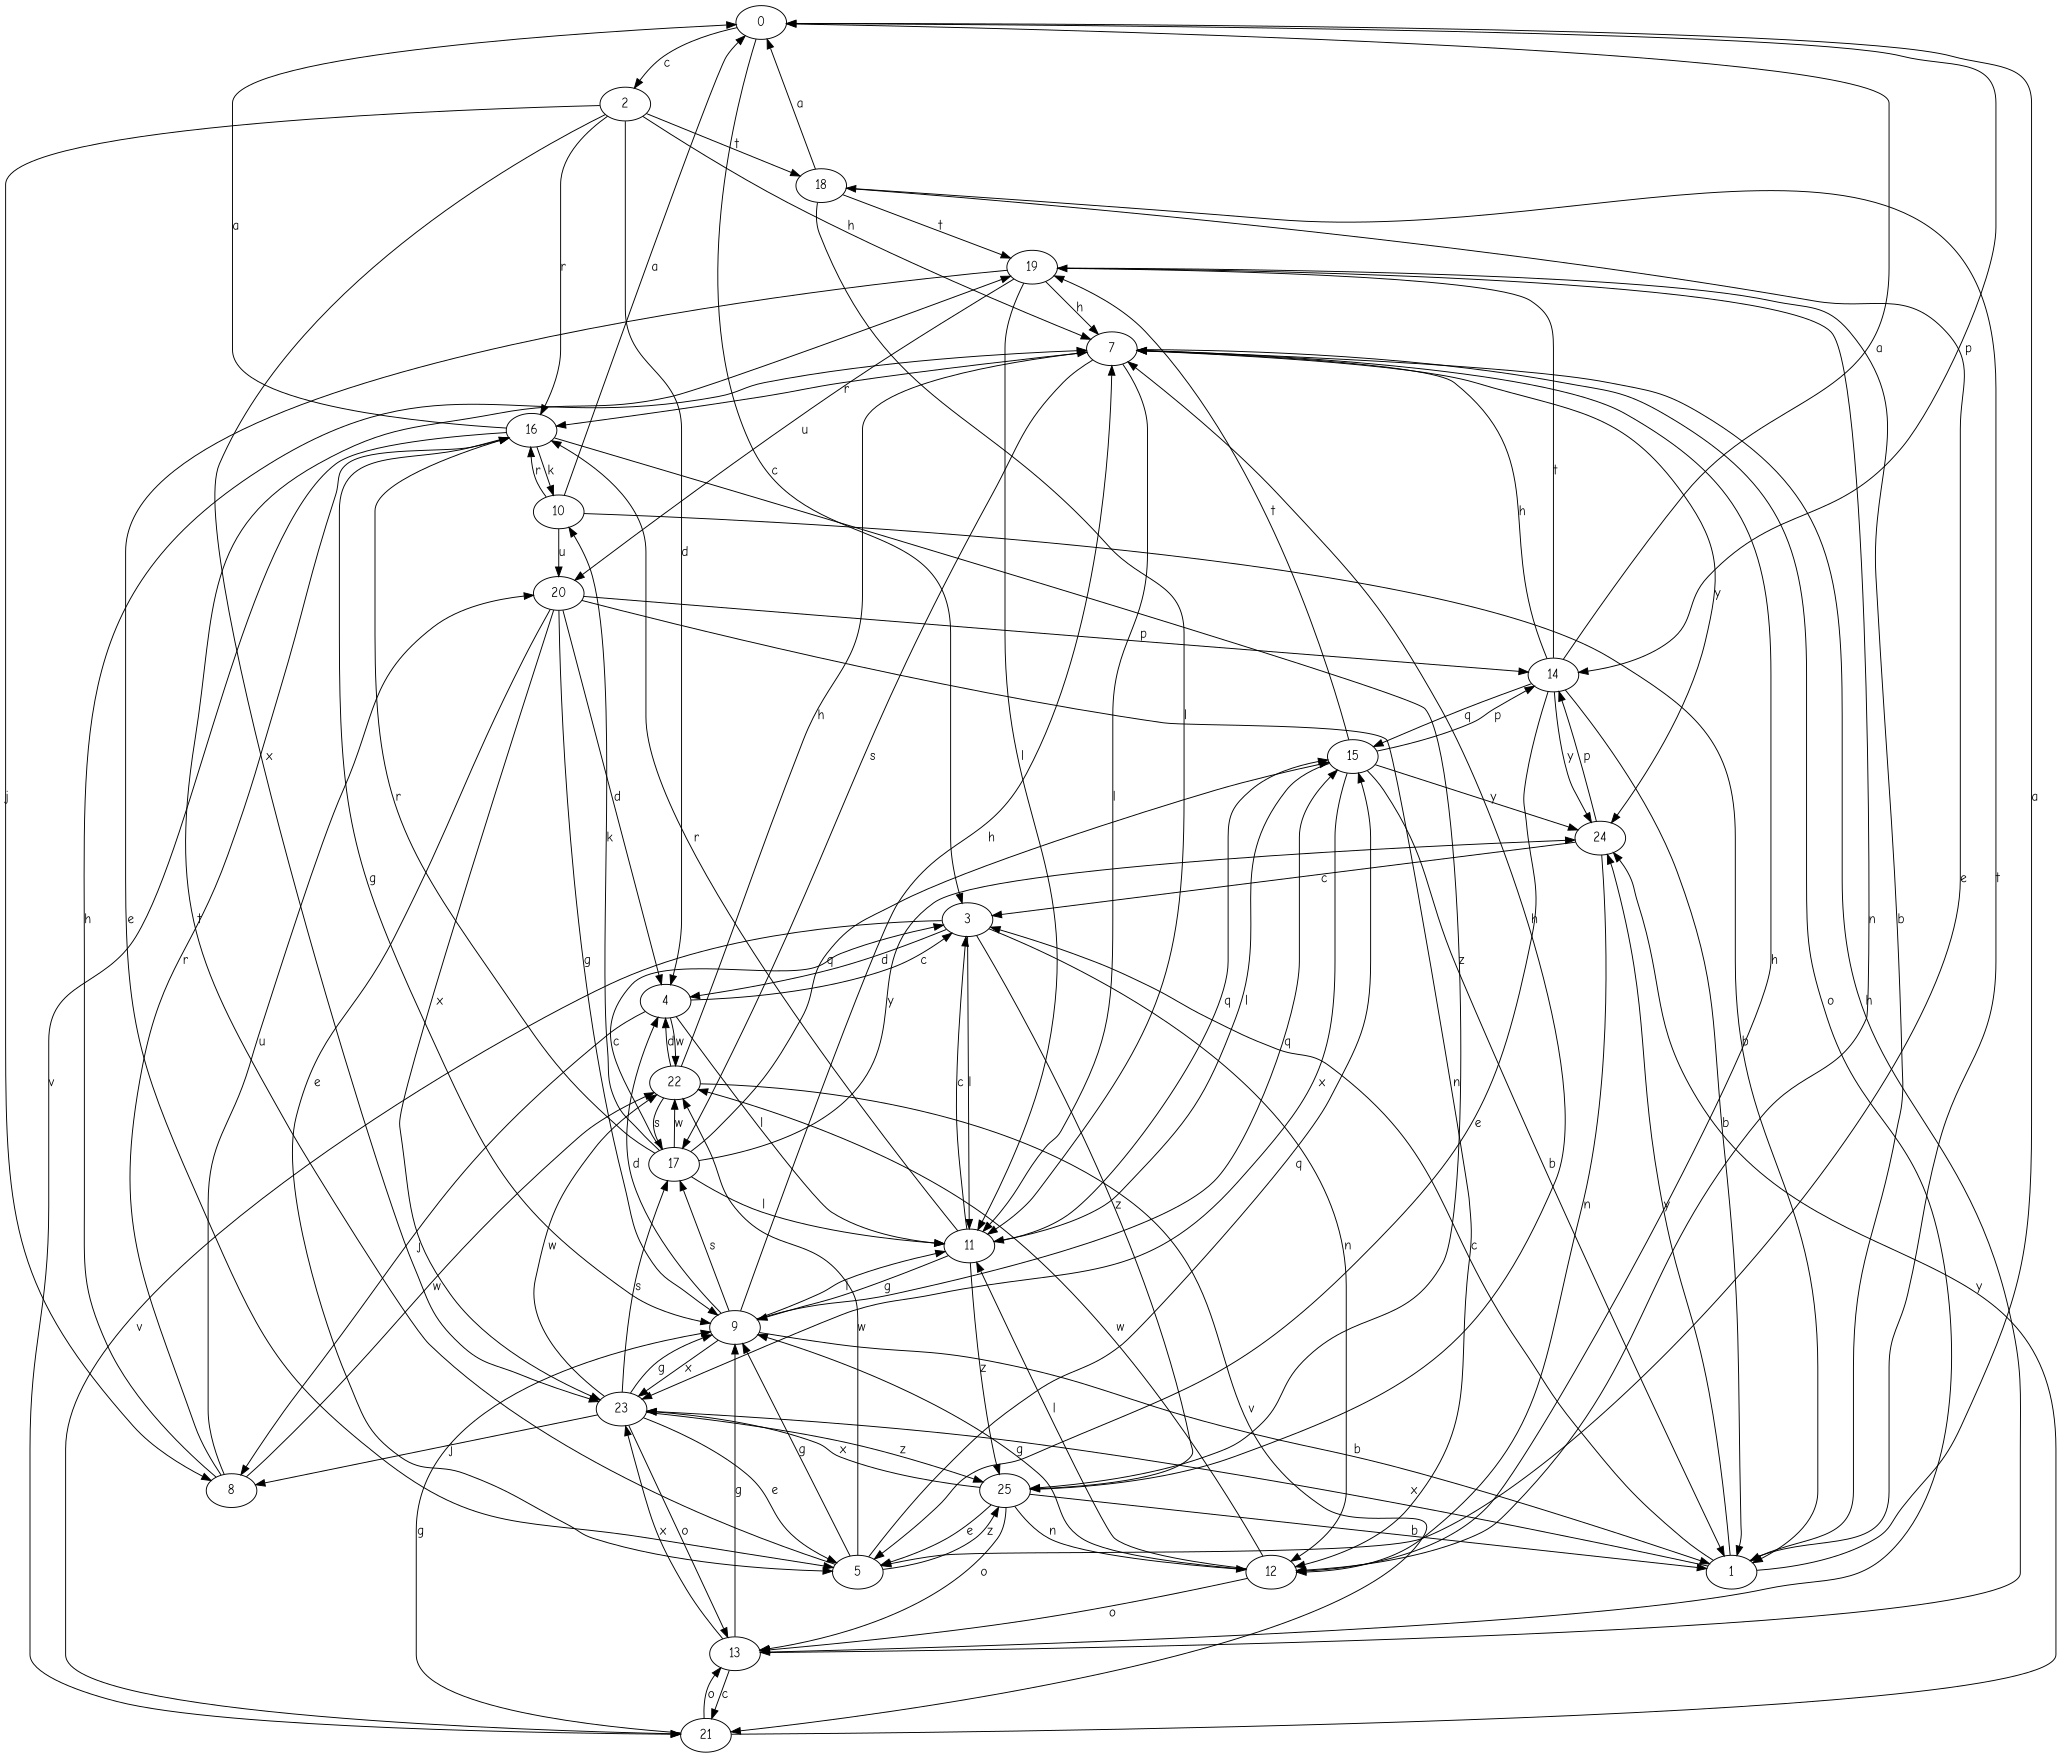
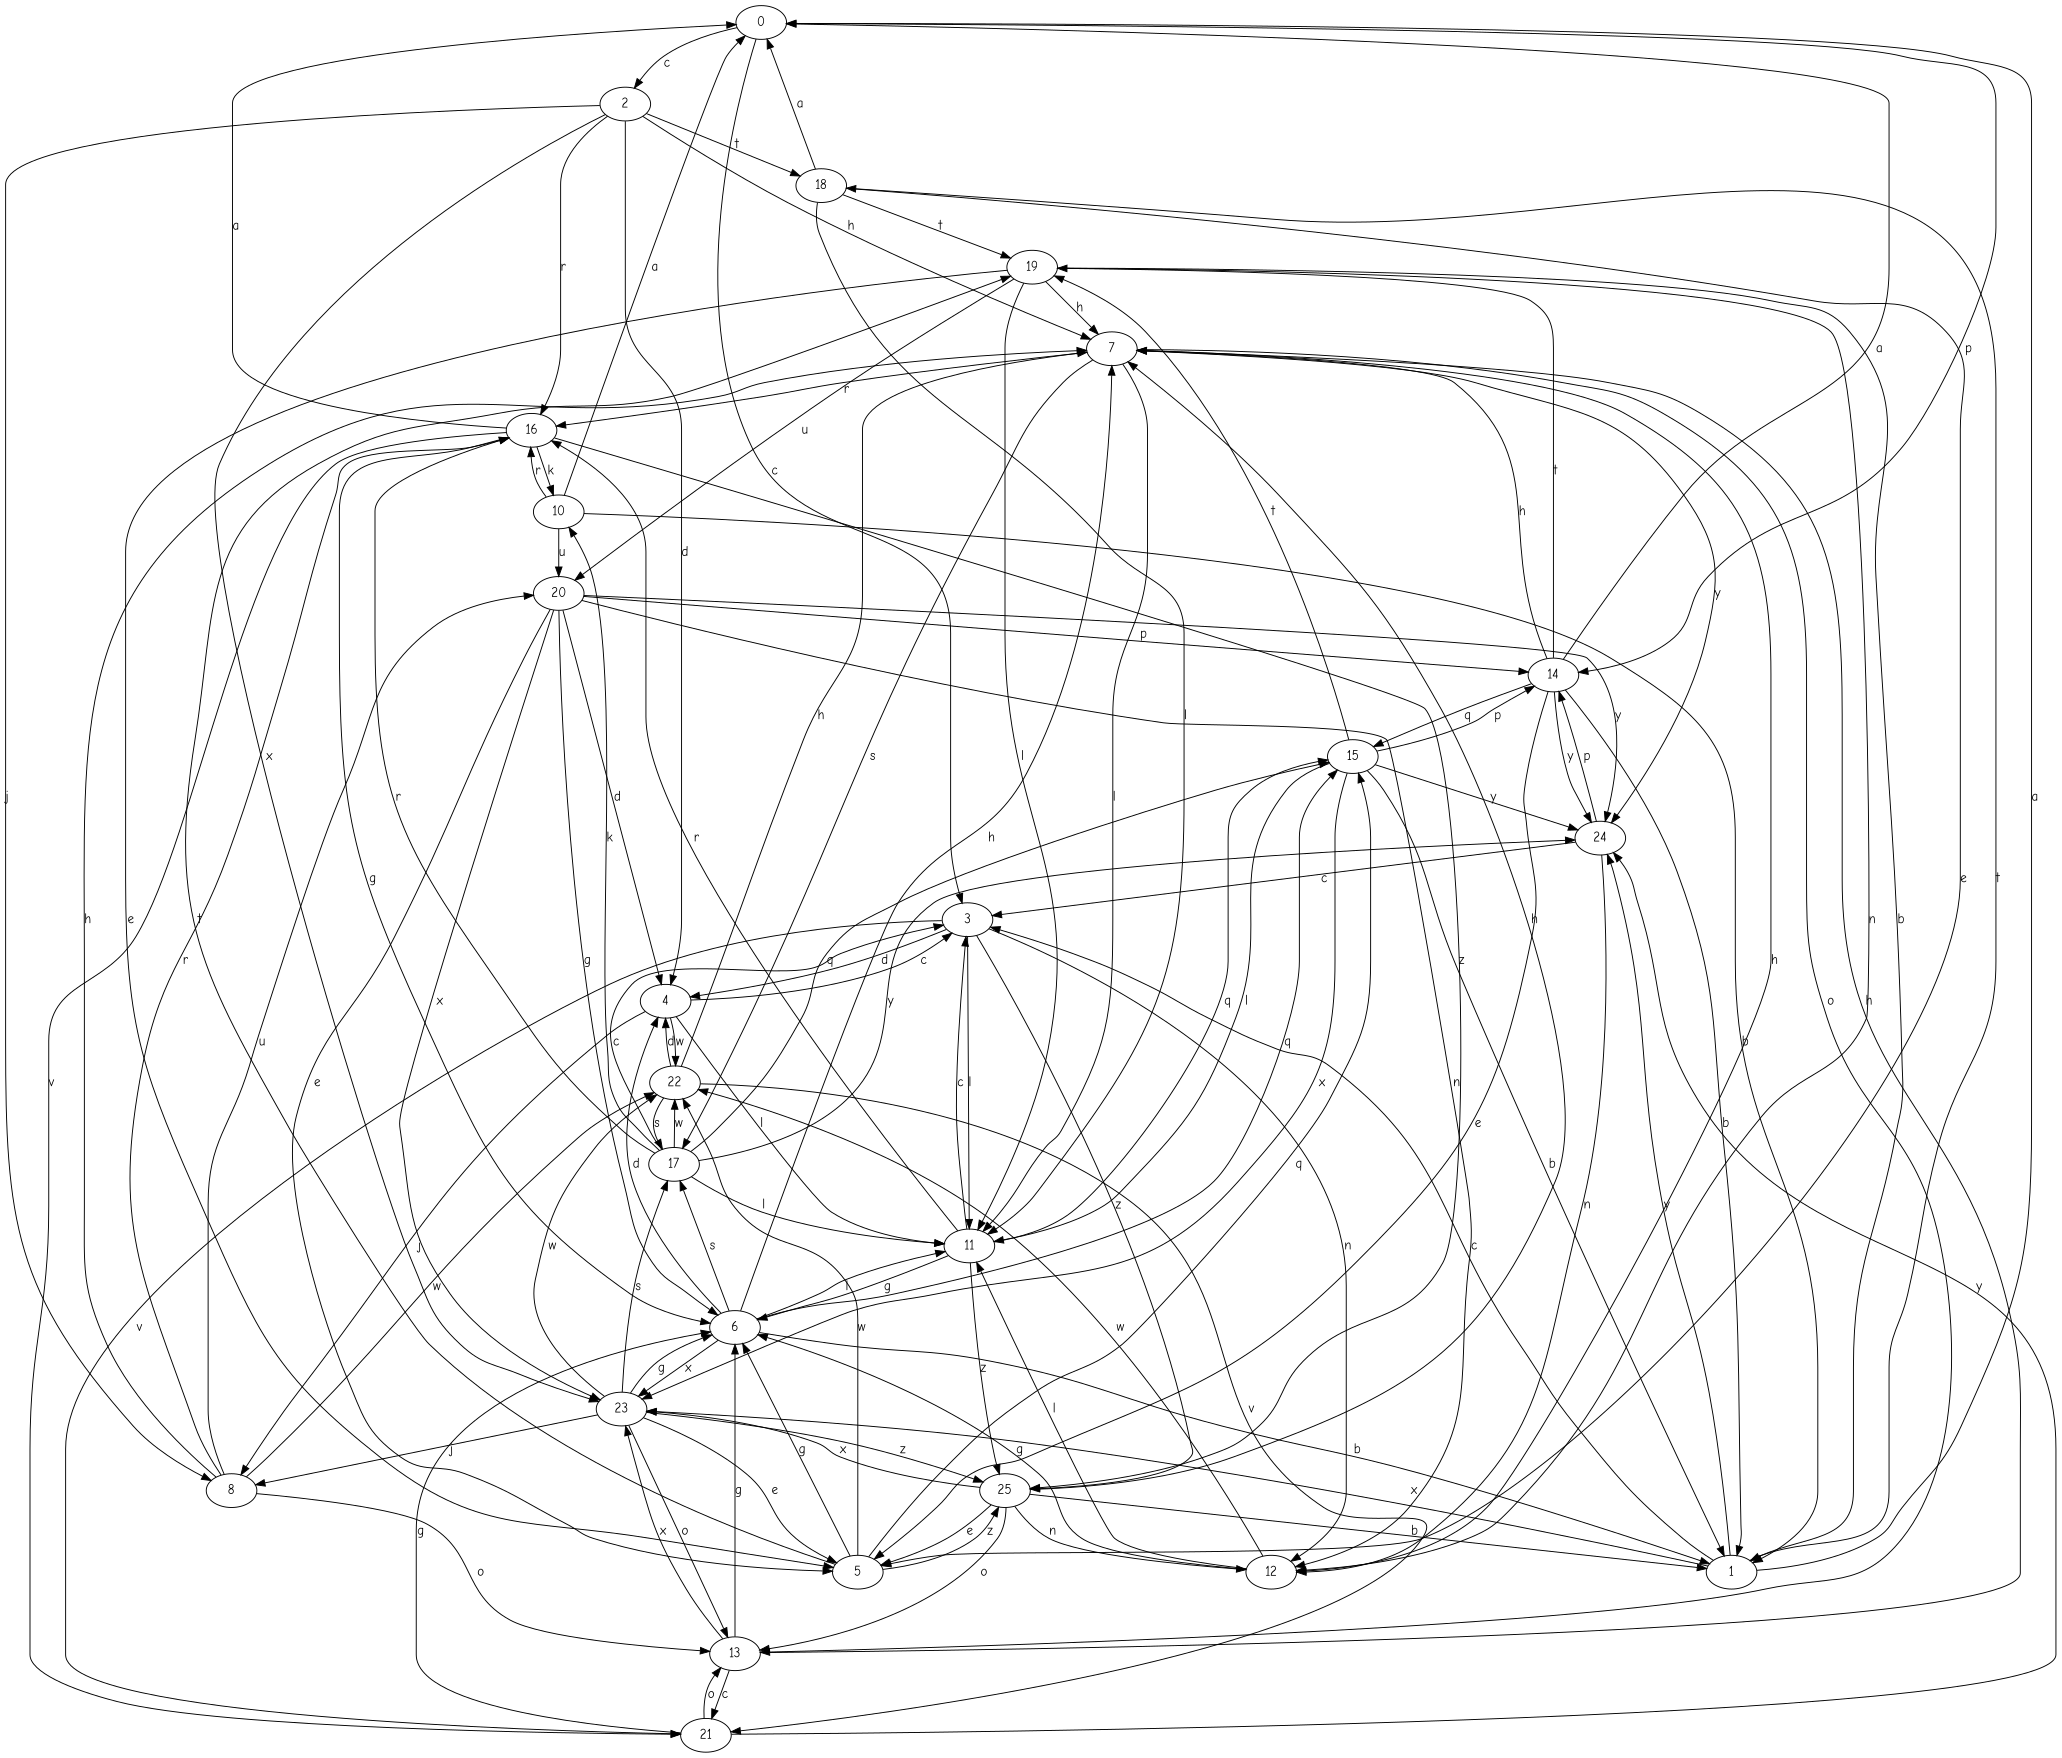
edge "20" -> "24": added, label "y"
node "9": label "9" -> "6"
edge "12" -> "13": now "8" -> "13"
